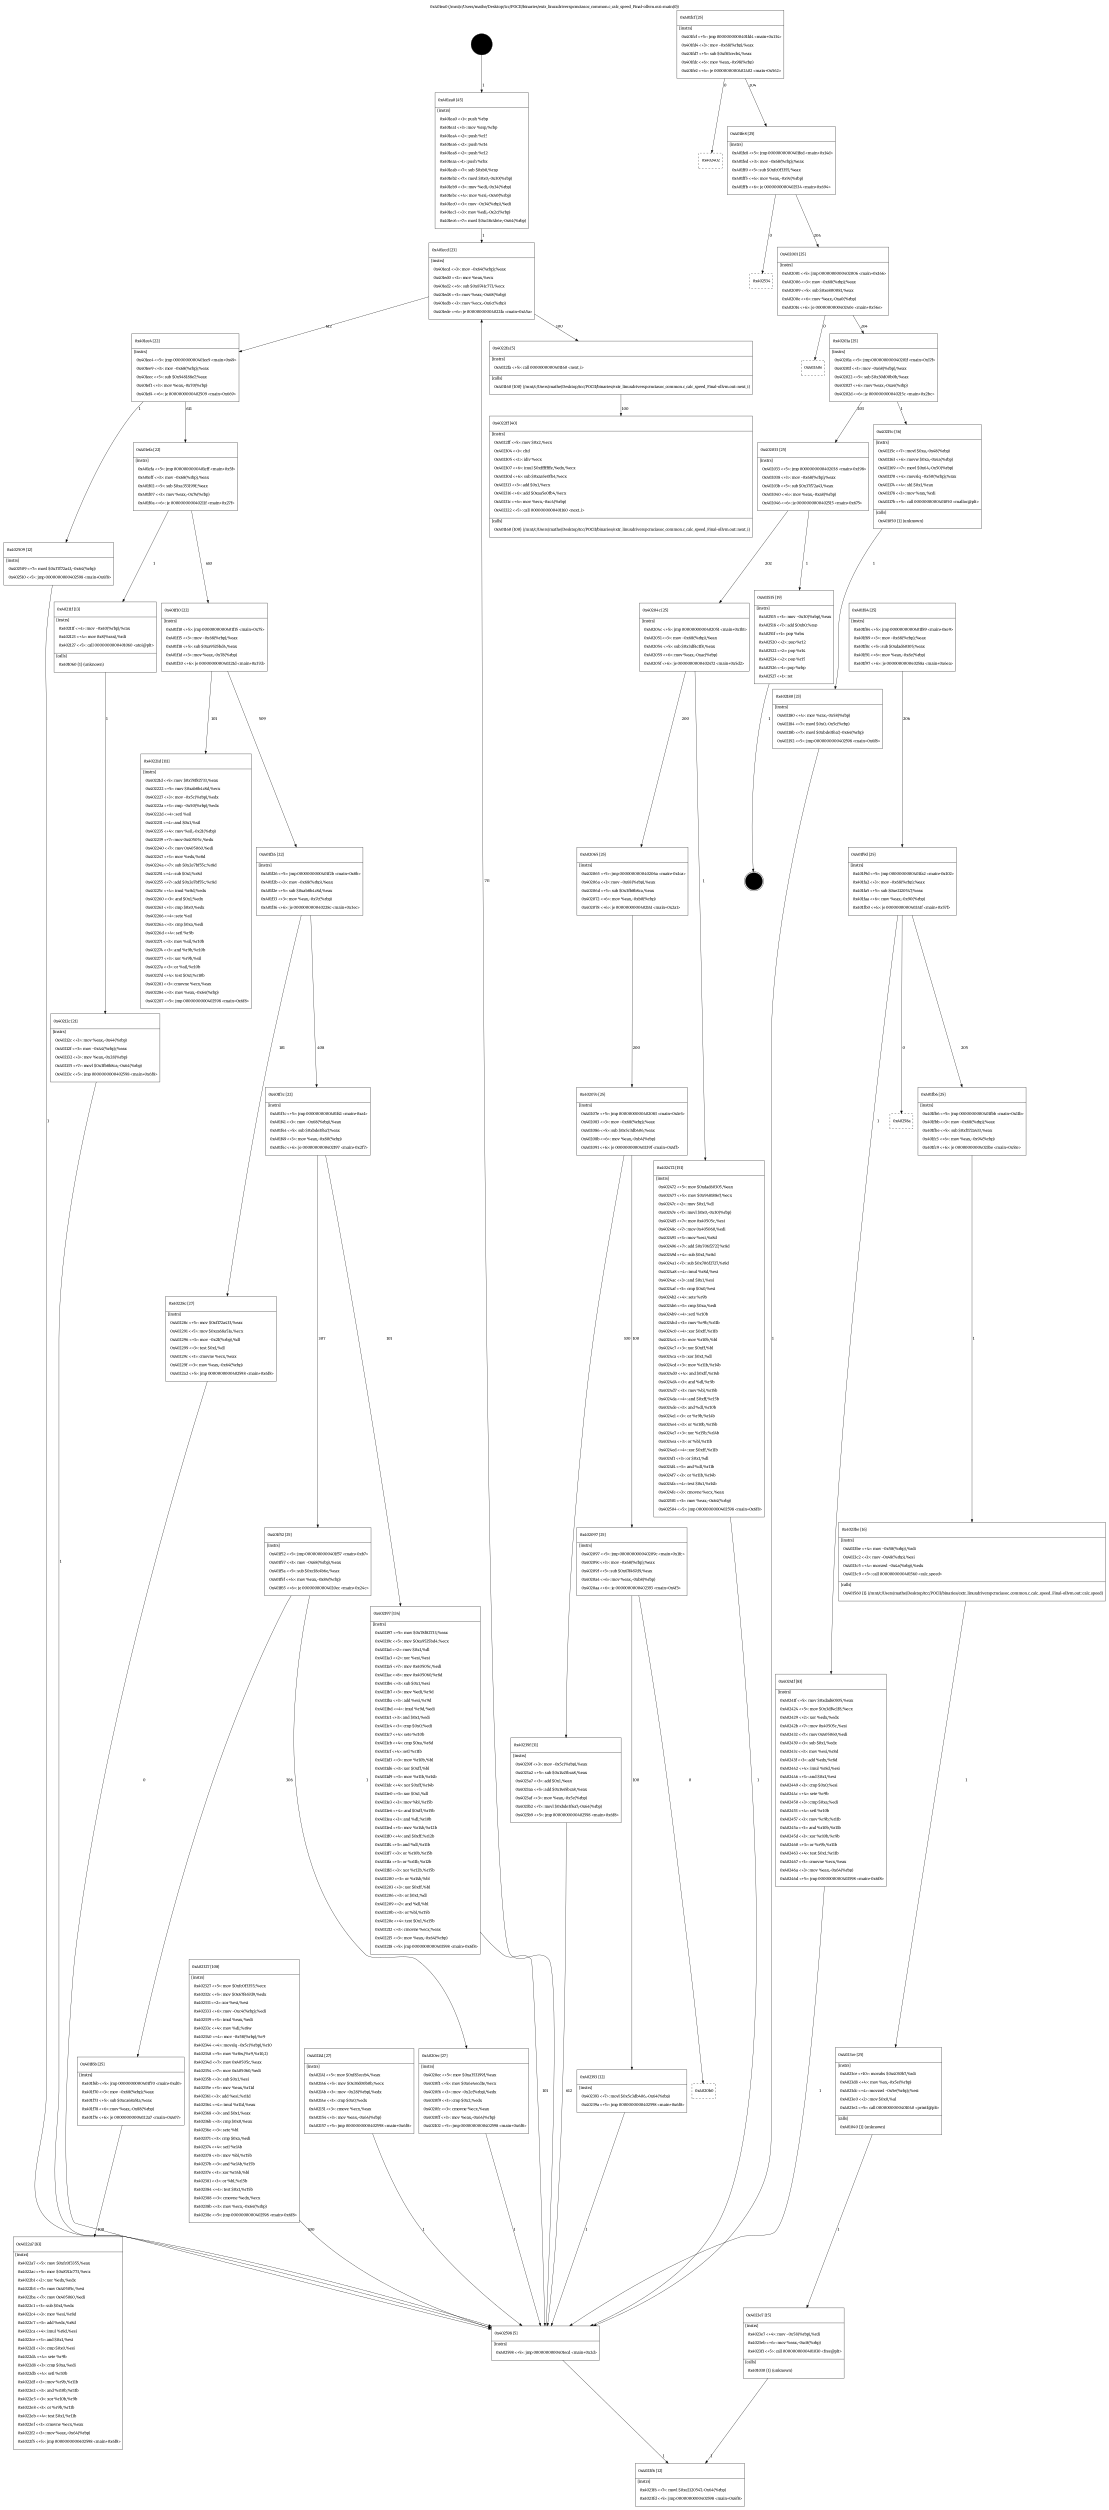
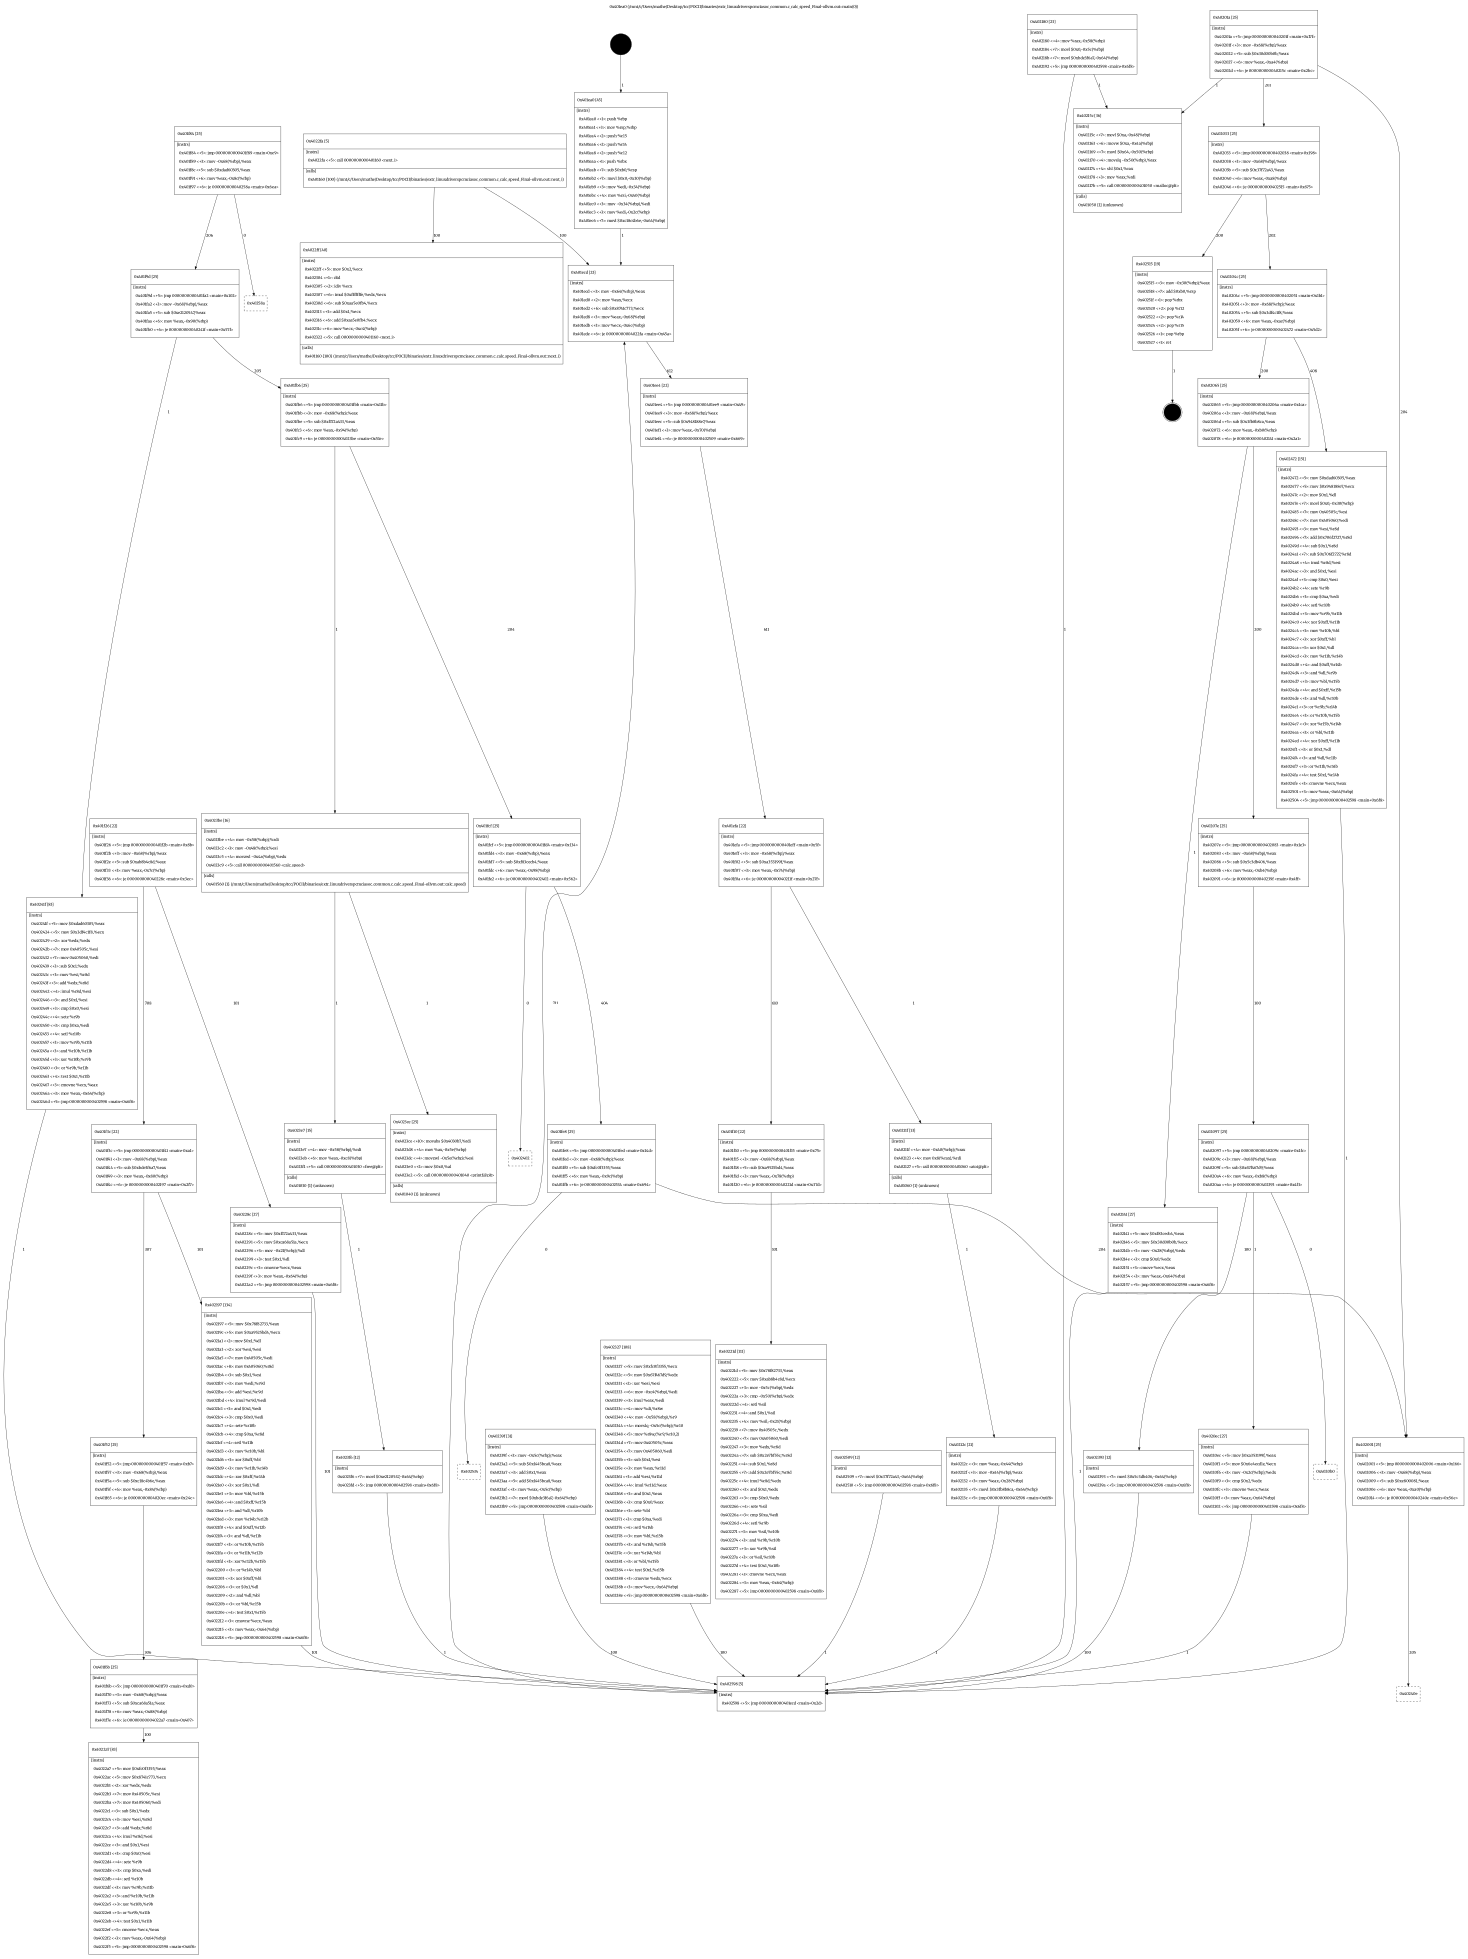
edge "0x401fcf [25]" -> "0x401fe8 [25]": label " 204" -> " 404"
edge "0x402001 [25]" -> "0x40201a [25]": reversed
edge "0x401ecd [23]" -> "0x4022fa [5]": reversed
edge "0x402001 [25]" -> "0x40240e": label " 0" -> " 205"
edge "0x401ee4 [22]" -> "0x402509 [12]": removed, label "1"
edge "0x402033 [25]" -> "0x402515 [19]": label " 1" -> " 200"
edge "0x40215c [36]" -> "0x402180 [23]": reversed
edge "0x401fb6 [25]" -> "0x401fcf [25]": added, label "204"
edge "0x401f10 [22]" -> "0x401f26 [22]": removed, label "509"
edge "0x402065 [25]" -> "0x402141 [27]": added, label "1"
edge "0x40204c [25]" -> "0x402472 [151]": label " 1" -> " 408"
edge "0x401f9d [25]" -> "0x40258a": now "0x401f84 [25]" -> "0x40258a"
edge "0x401f26 [22]" -> "0x401f3c [22]": label " 408" -> " 708"
edge "0x40207e [25]" -> "0x40239f [31]": removed, label "100"
edge "0x40228c [27]" -> "0x402598 [5]": label " 0" -> " 101"
edge "0x401f52 [25]" -> "0x4020ec [27]": now "0x402097 [25]" -> "0x4020ec [27]"
edge "0x40239f [31]" -> "0x402598 [5]": label " 612" -> " 100"
edge "0x4023ce [25]" -> "0x4023e7 [15]": now "0x4023be [16]" -> "0x4023e7 [15]"
edge "0x402393 [12]" -> "0x402598 [5]": label " 1" -> " 100"
edge "0x402598 [5]" -> "0x4023f6 [12]": reversed
